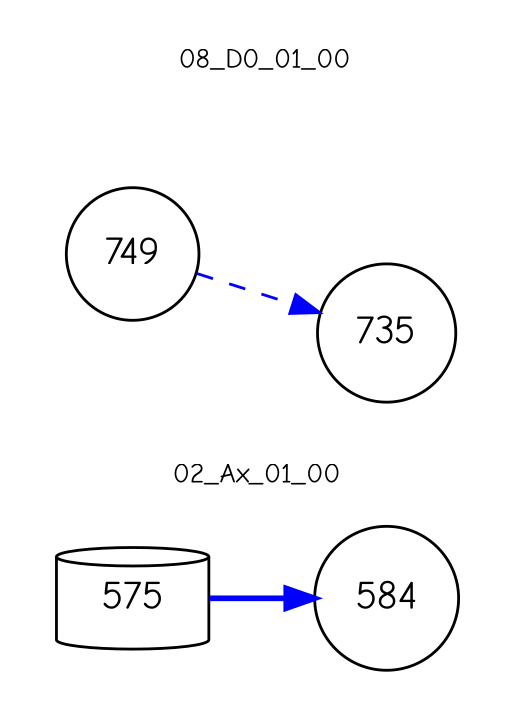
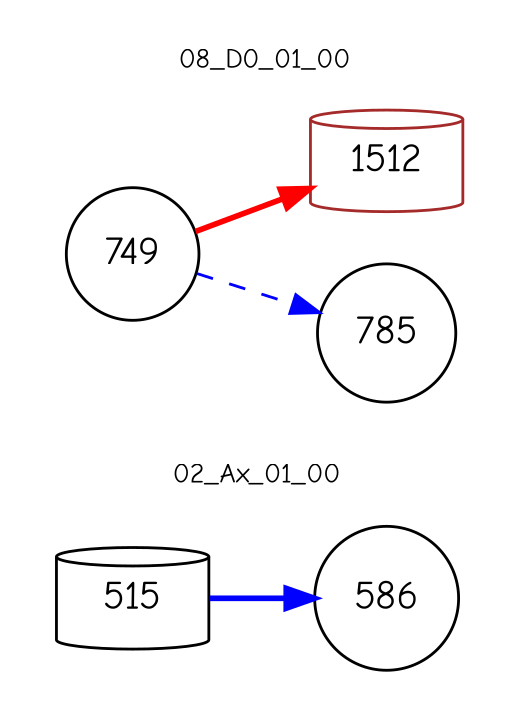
node "1512": added
node "735": label "735" -> "785"
node "575": label "575" -> "515"
node "584": label "584" -> "586"
